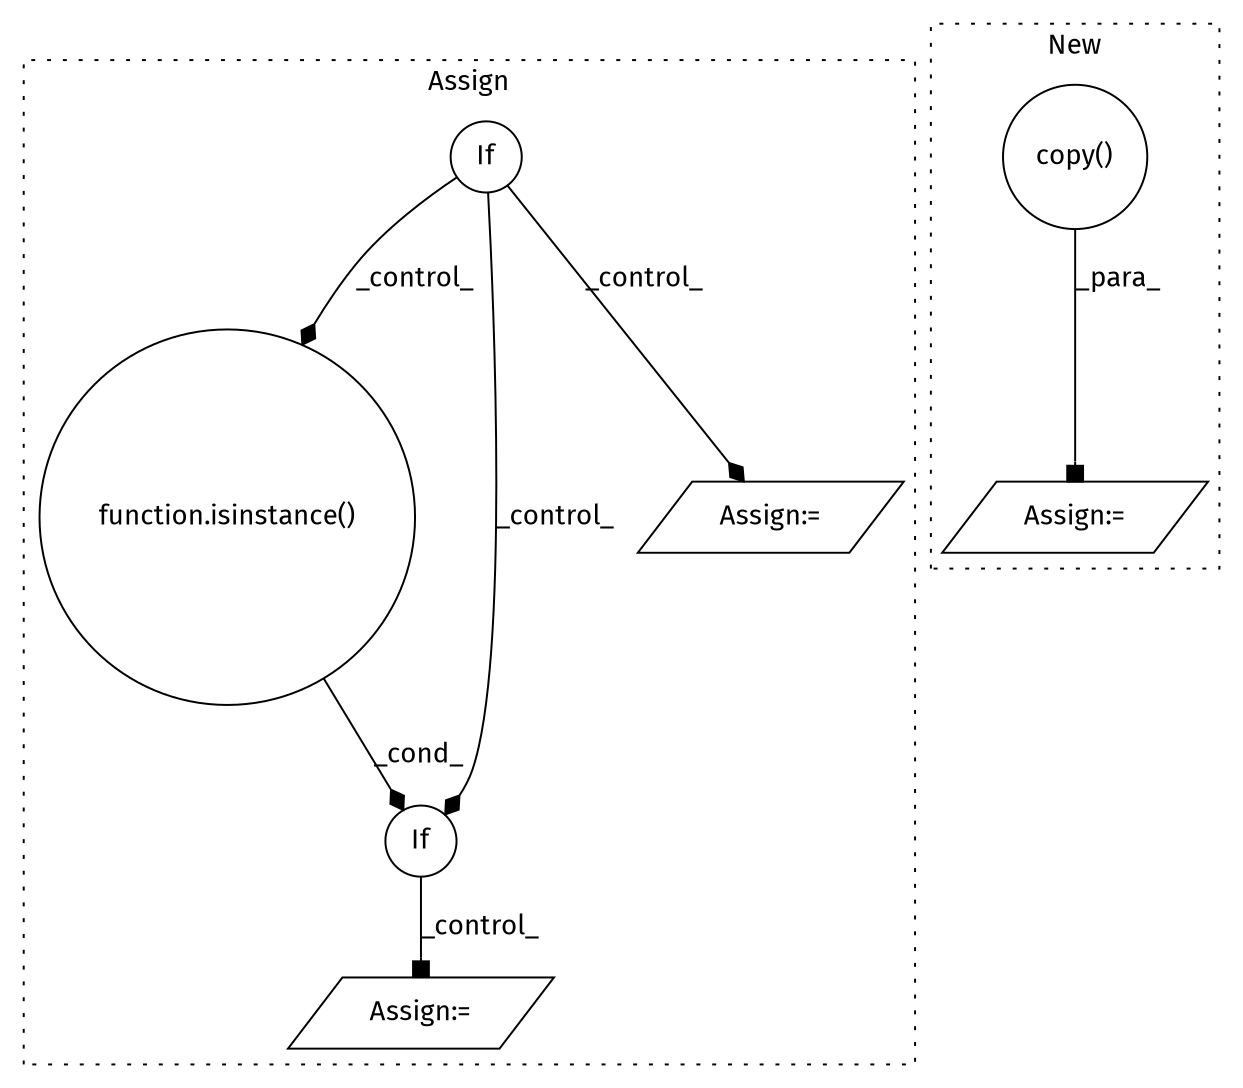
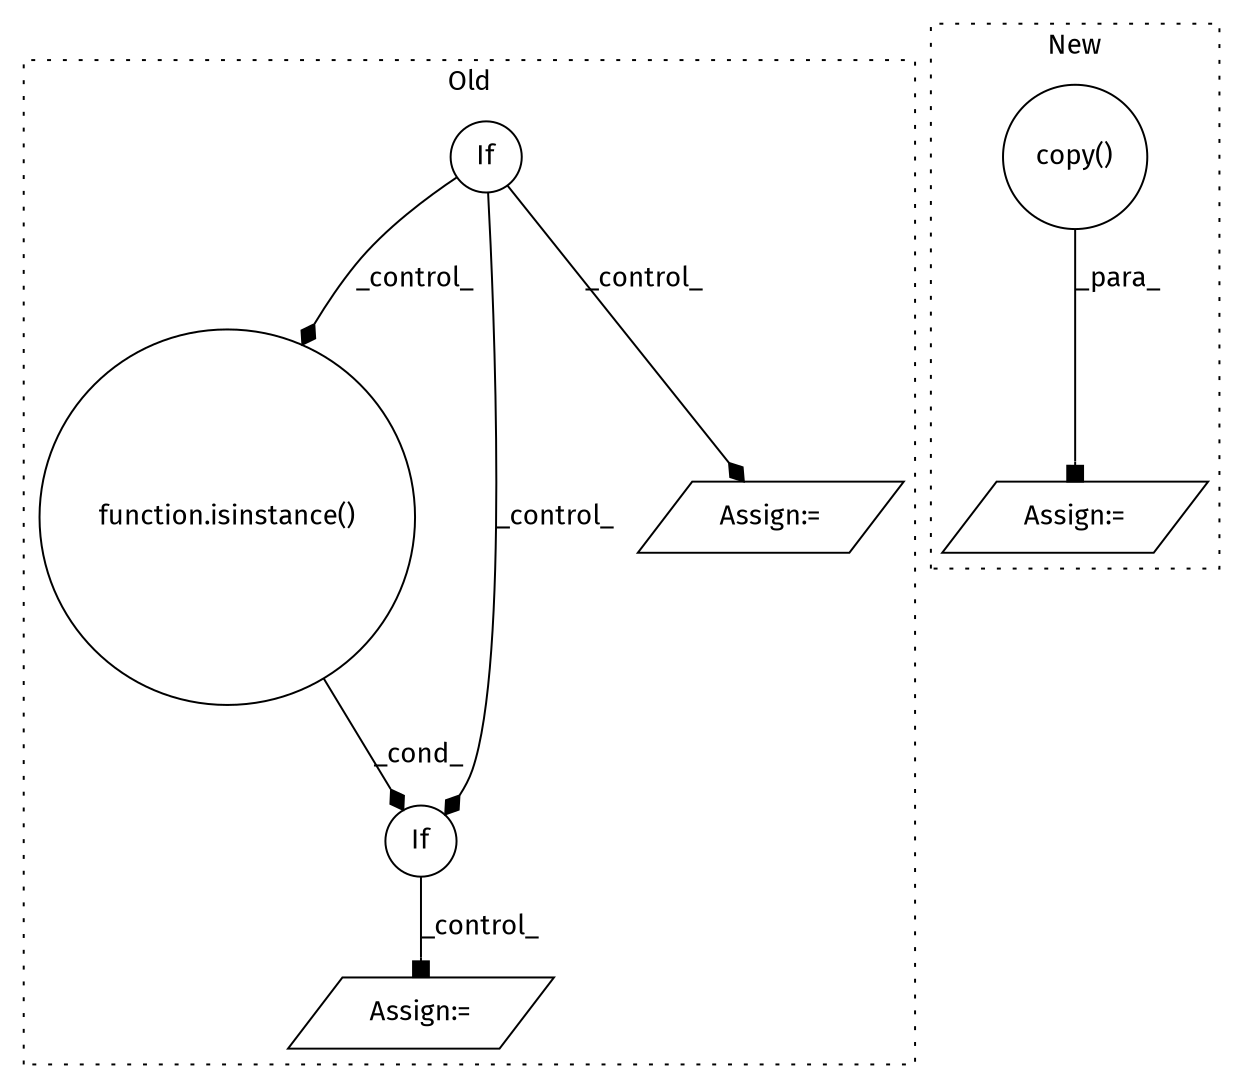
cluster "Assign": label "Assign" -> "Old"
